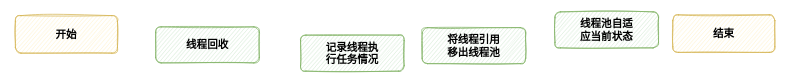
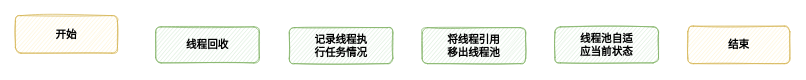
node "线程池自适 应当前状态": moved (606, 30) -> (606, 45)
node "结束": moved (723, 33) -> (738, 45)
node "记录线程执 行任务情况": moved (352, 53) -> (341, 45)
